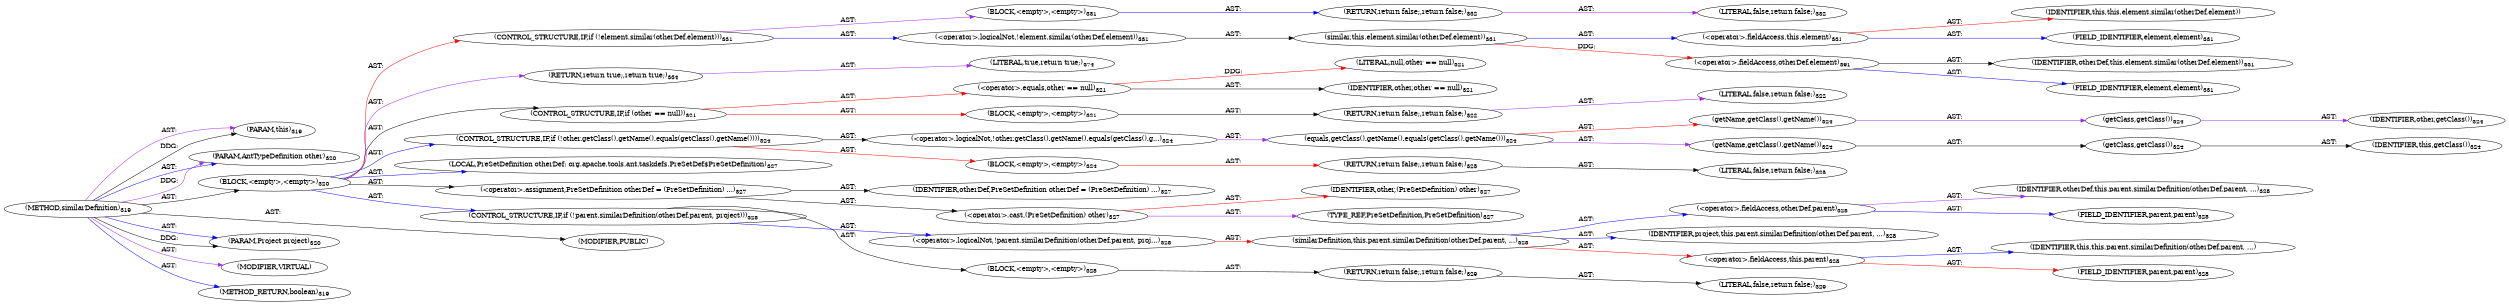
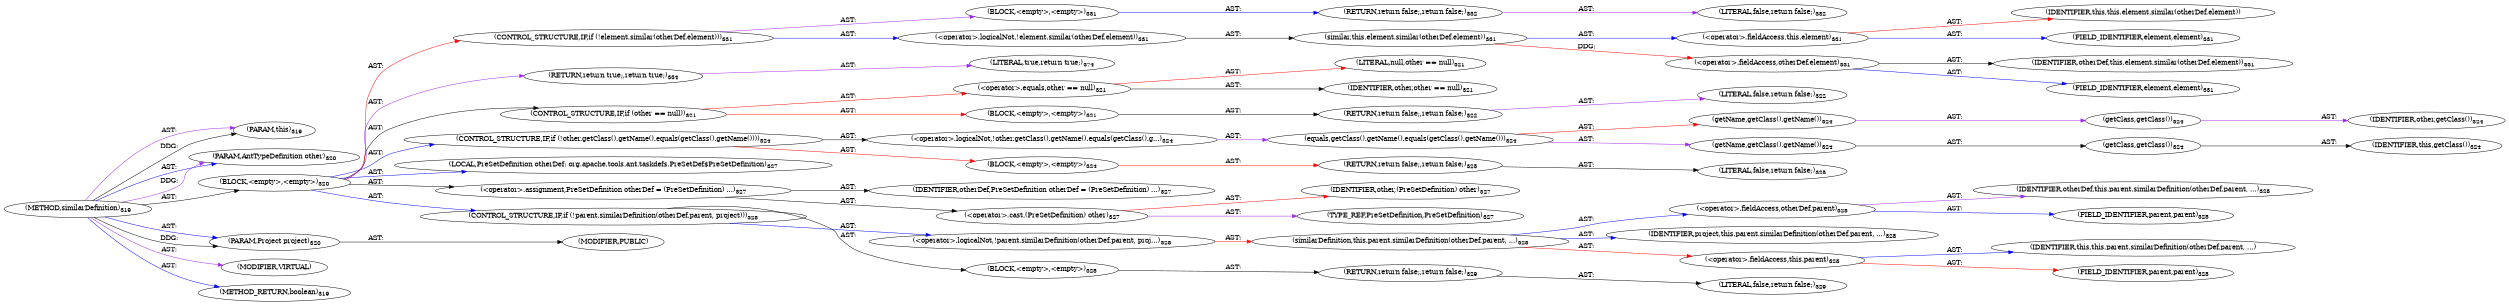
node "(<operator>.fieldAccess,otherDef.element)": text "391" -> "331"
edge "(<operator>.equals,other == null)" -> "(LITERAL,null,other == null)": label "DDG: " -> "AST: "
edge "(METHOD,similarDefinition)" -> "(MODIFIER,PUBLIC)": now "(PARAM,Project project)" -> "(MODIFIER,PUBLIC)"
